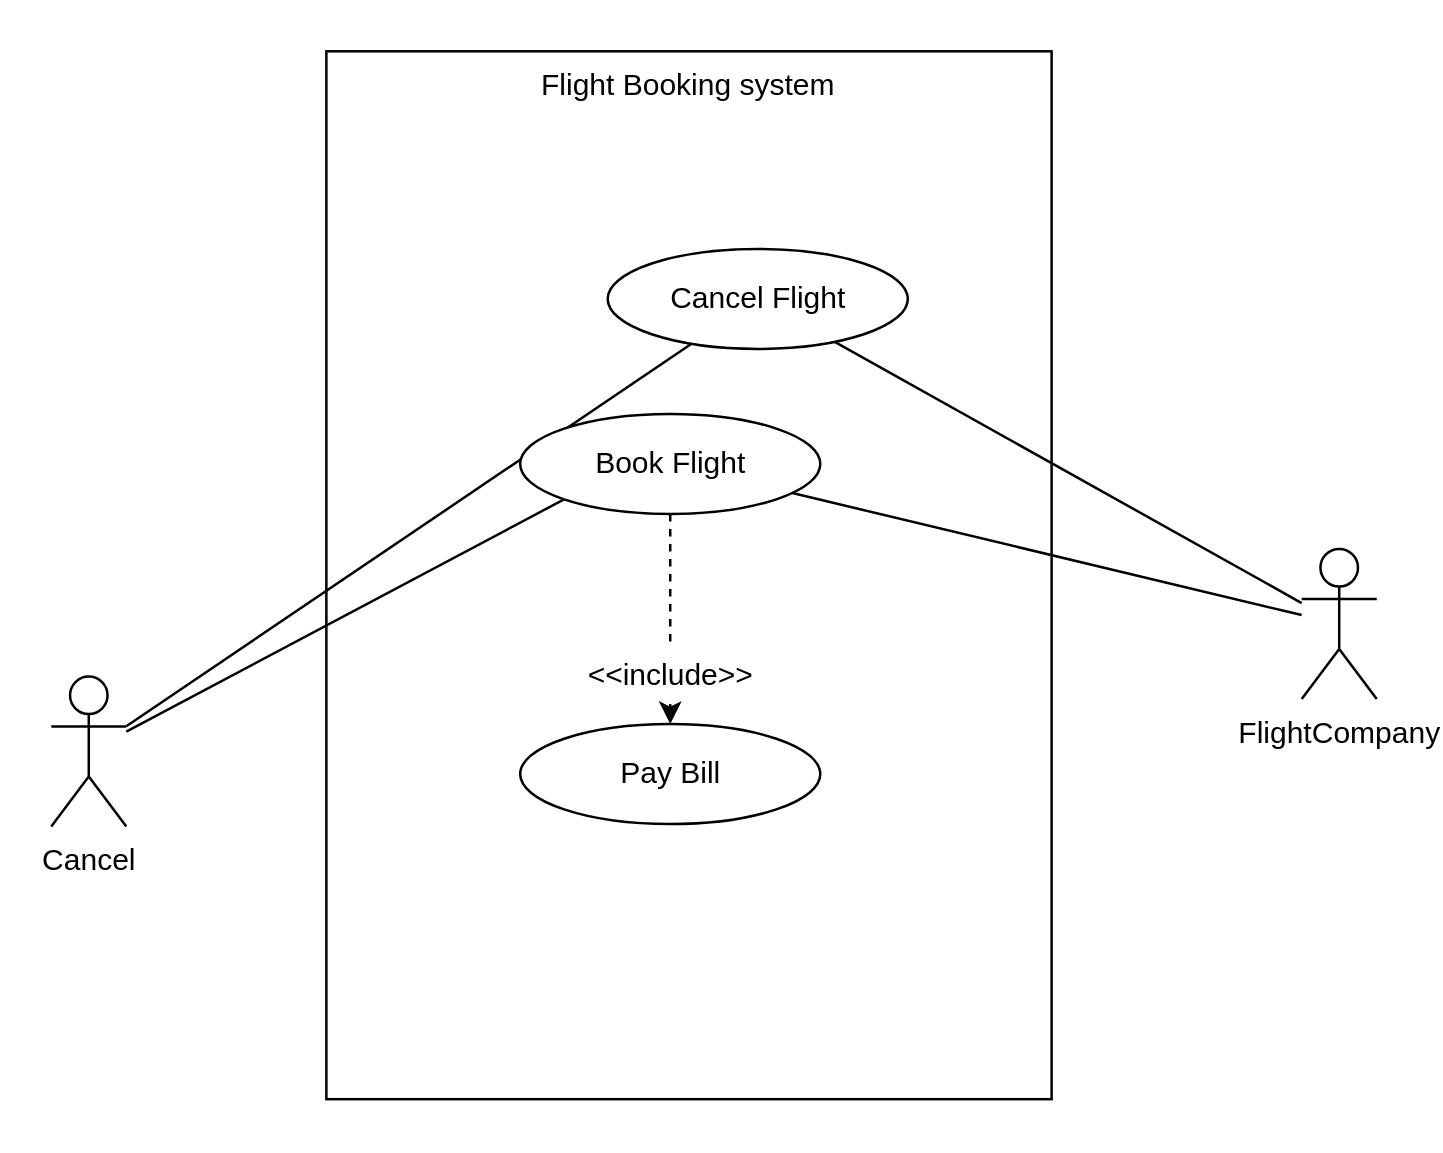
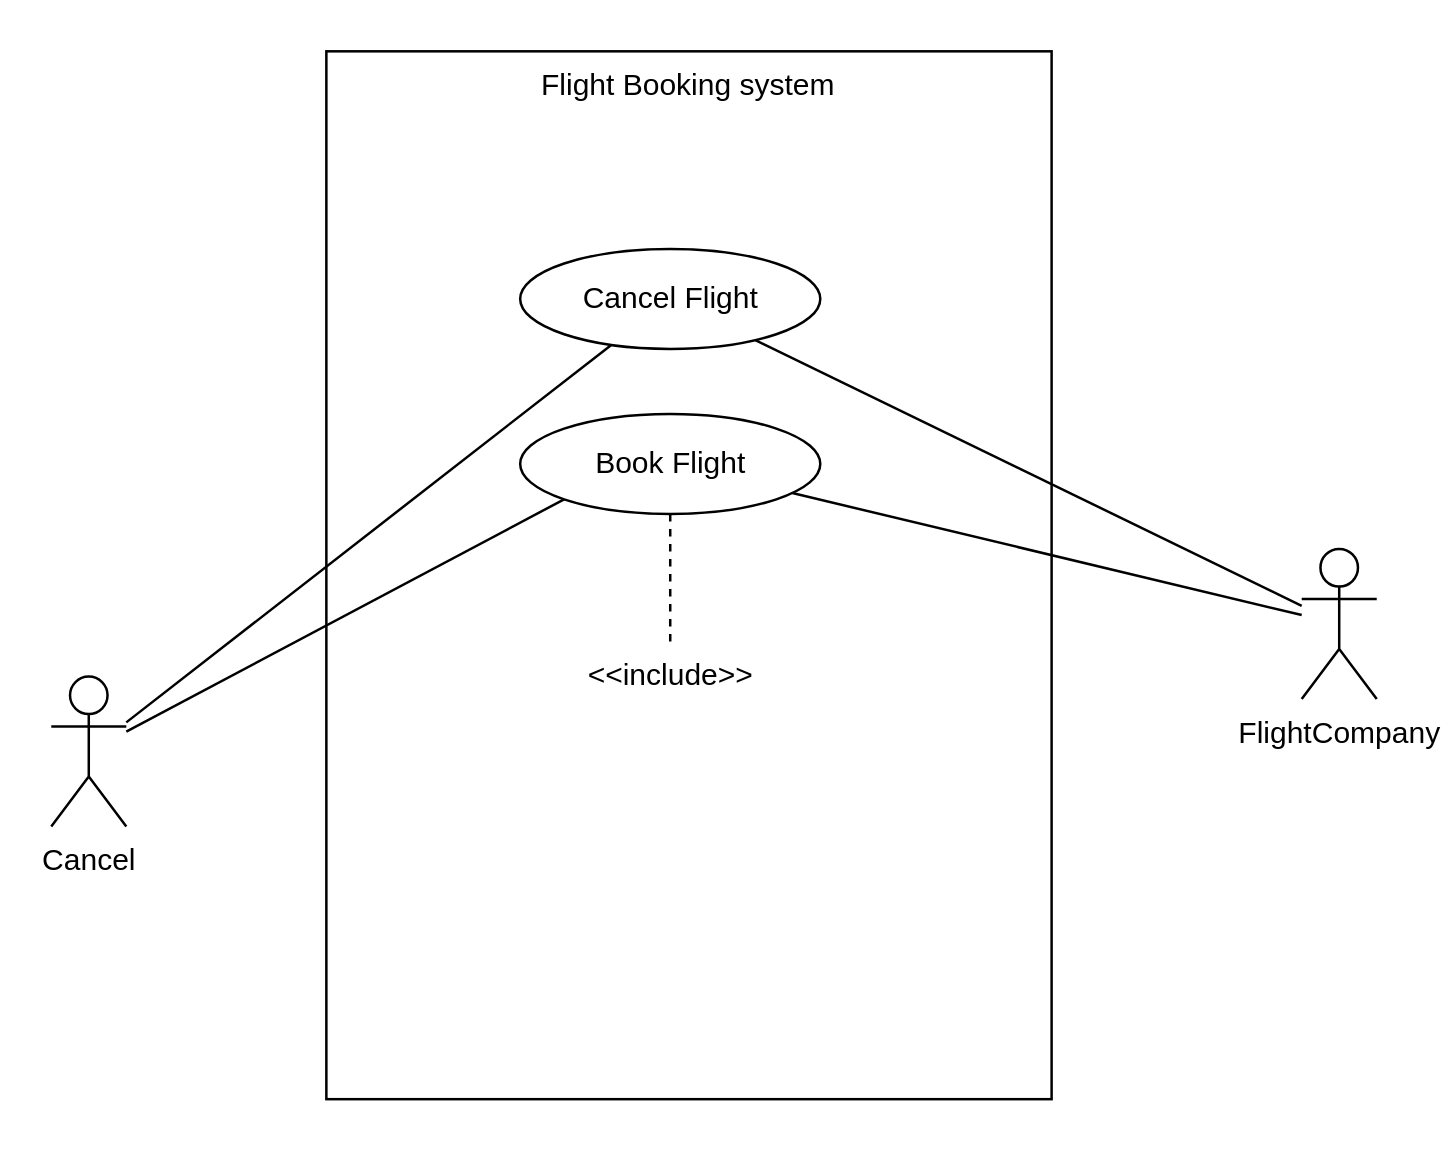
node "Cancel Flight": moved (758, 299) -> (670, 299)
edge "<<include>>" -> "Pay Bill": removed
node "Pay Bill": removed
